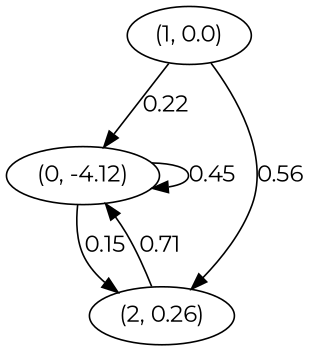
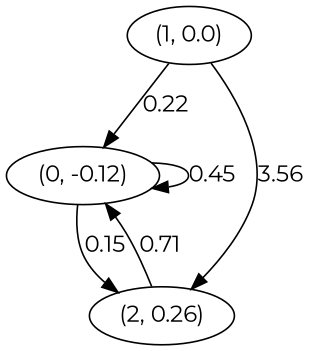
node "(0, -4.12)": label "(0, -4.12)" -> "(0, -0.12)"
edge "(1, 0.0)" -> "(2, 0.26)": label "0.56" -> "3.56"
